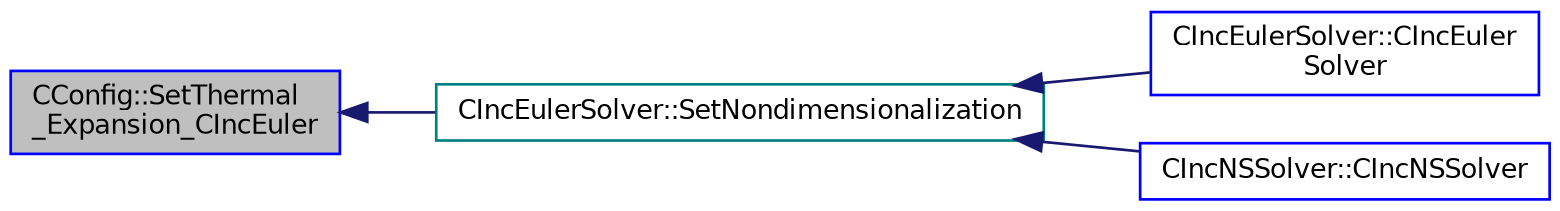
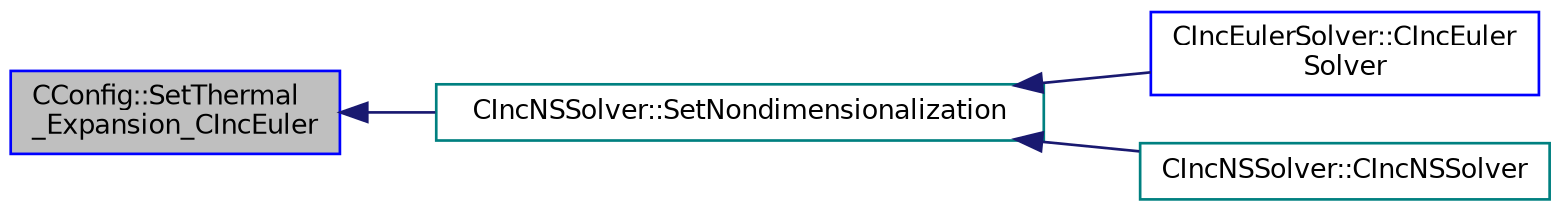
node "CIncEulerSolver::SetNondimensionalization": label "CIncEulerSolver::SetNondimensionalization" -> "CIncNSSolver::SetNondimensionalization"
node "CIncNSSolver::CIncNSSolver": color blue -> teal
